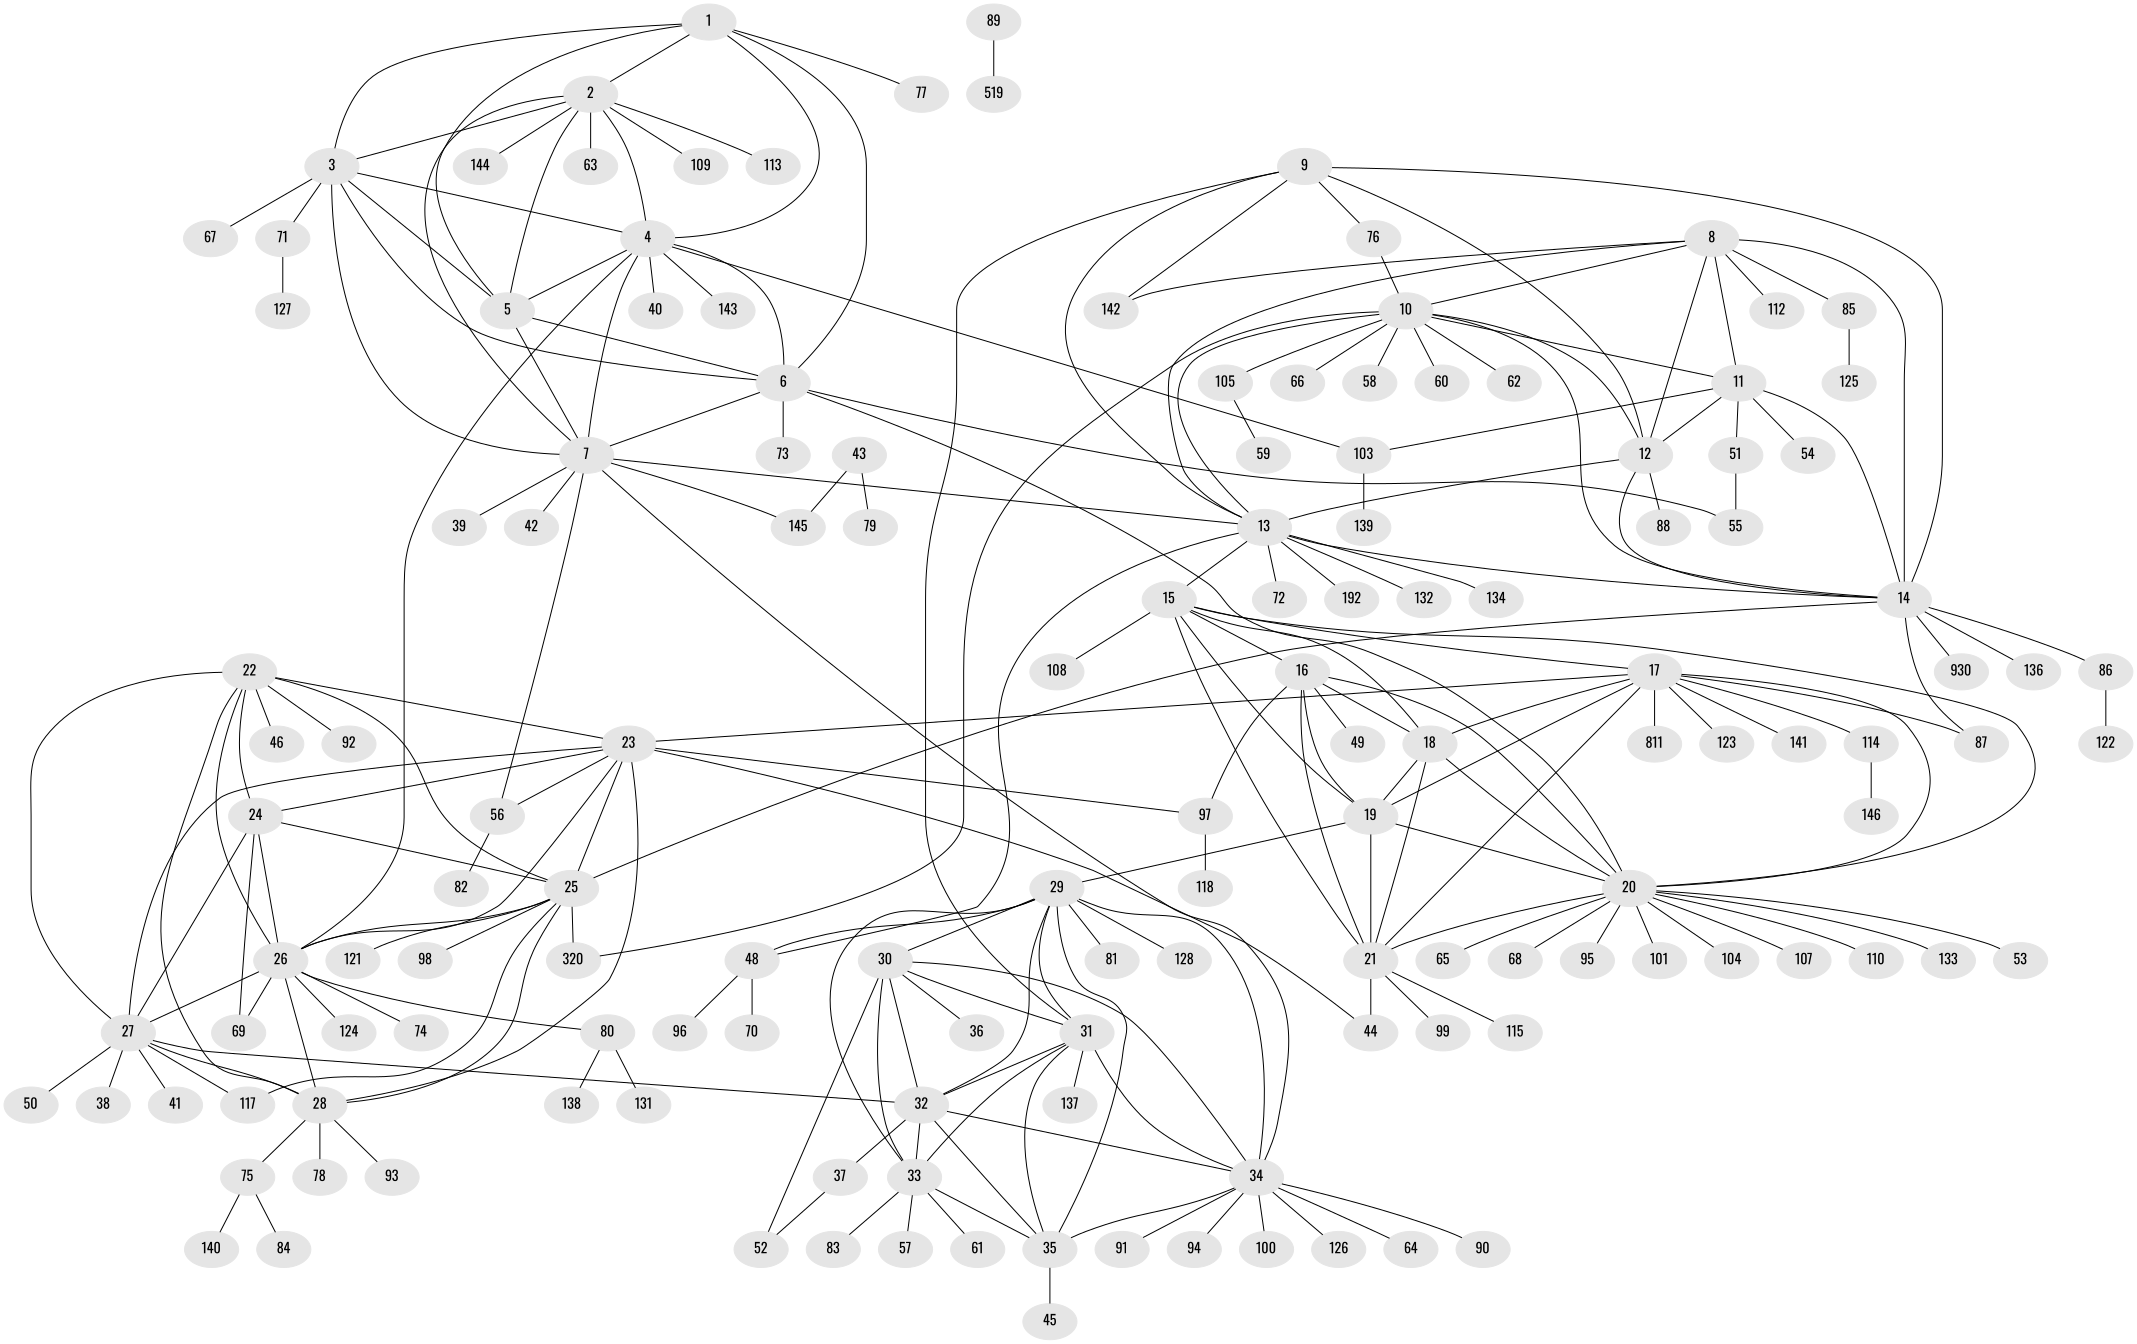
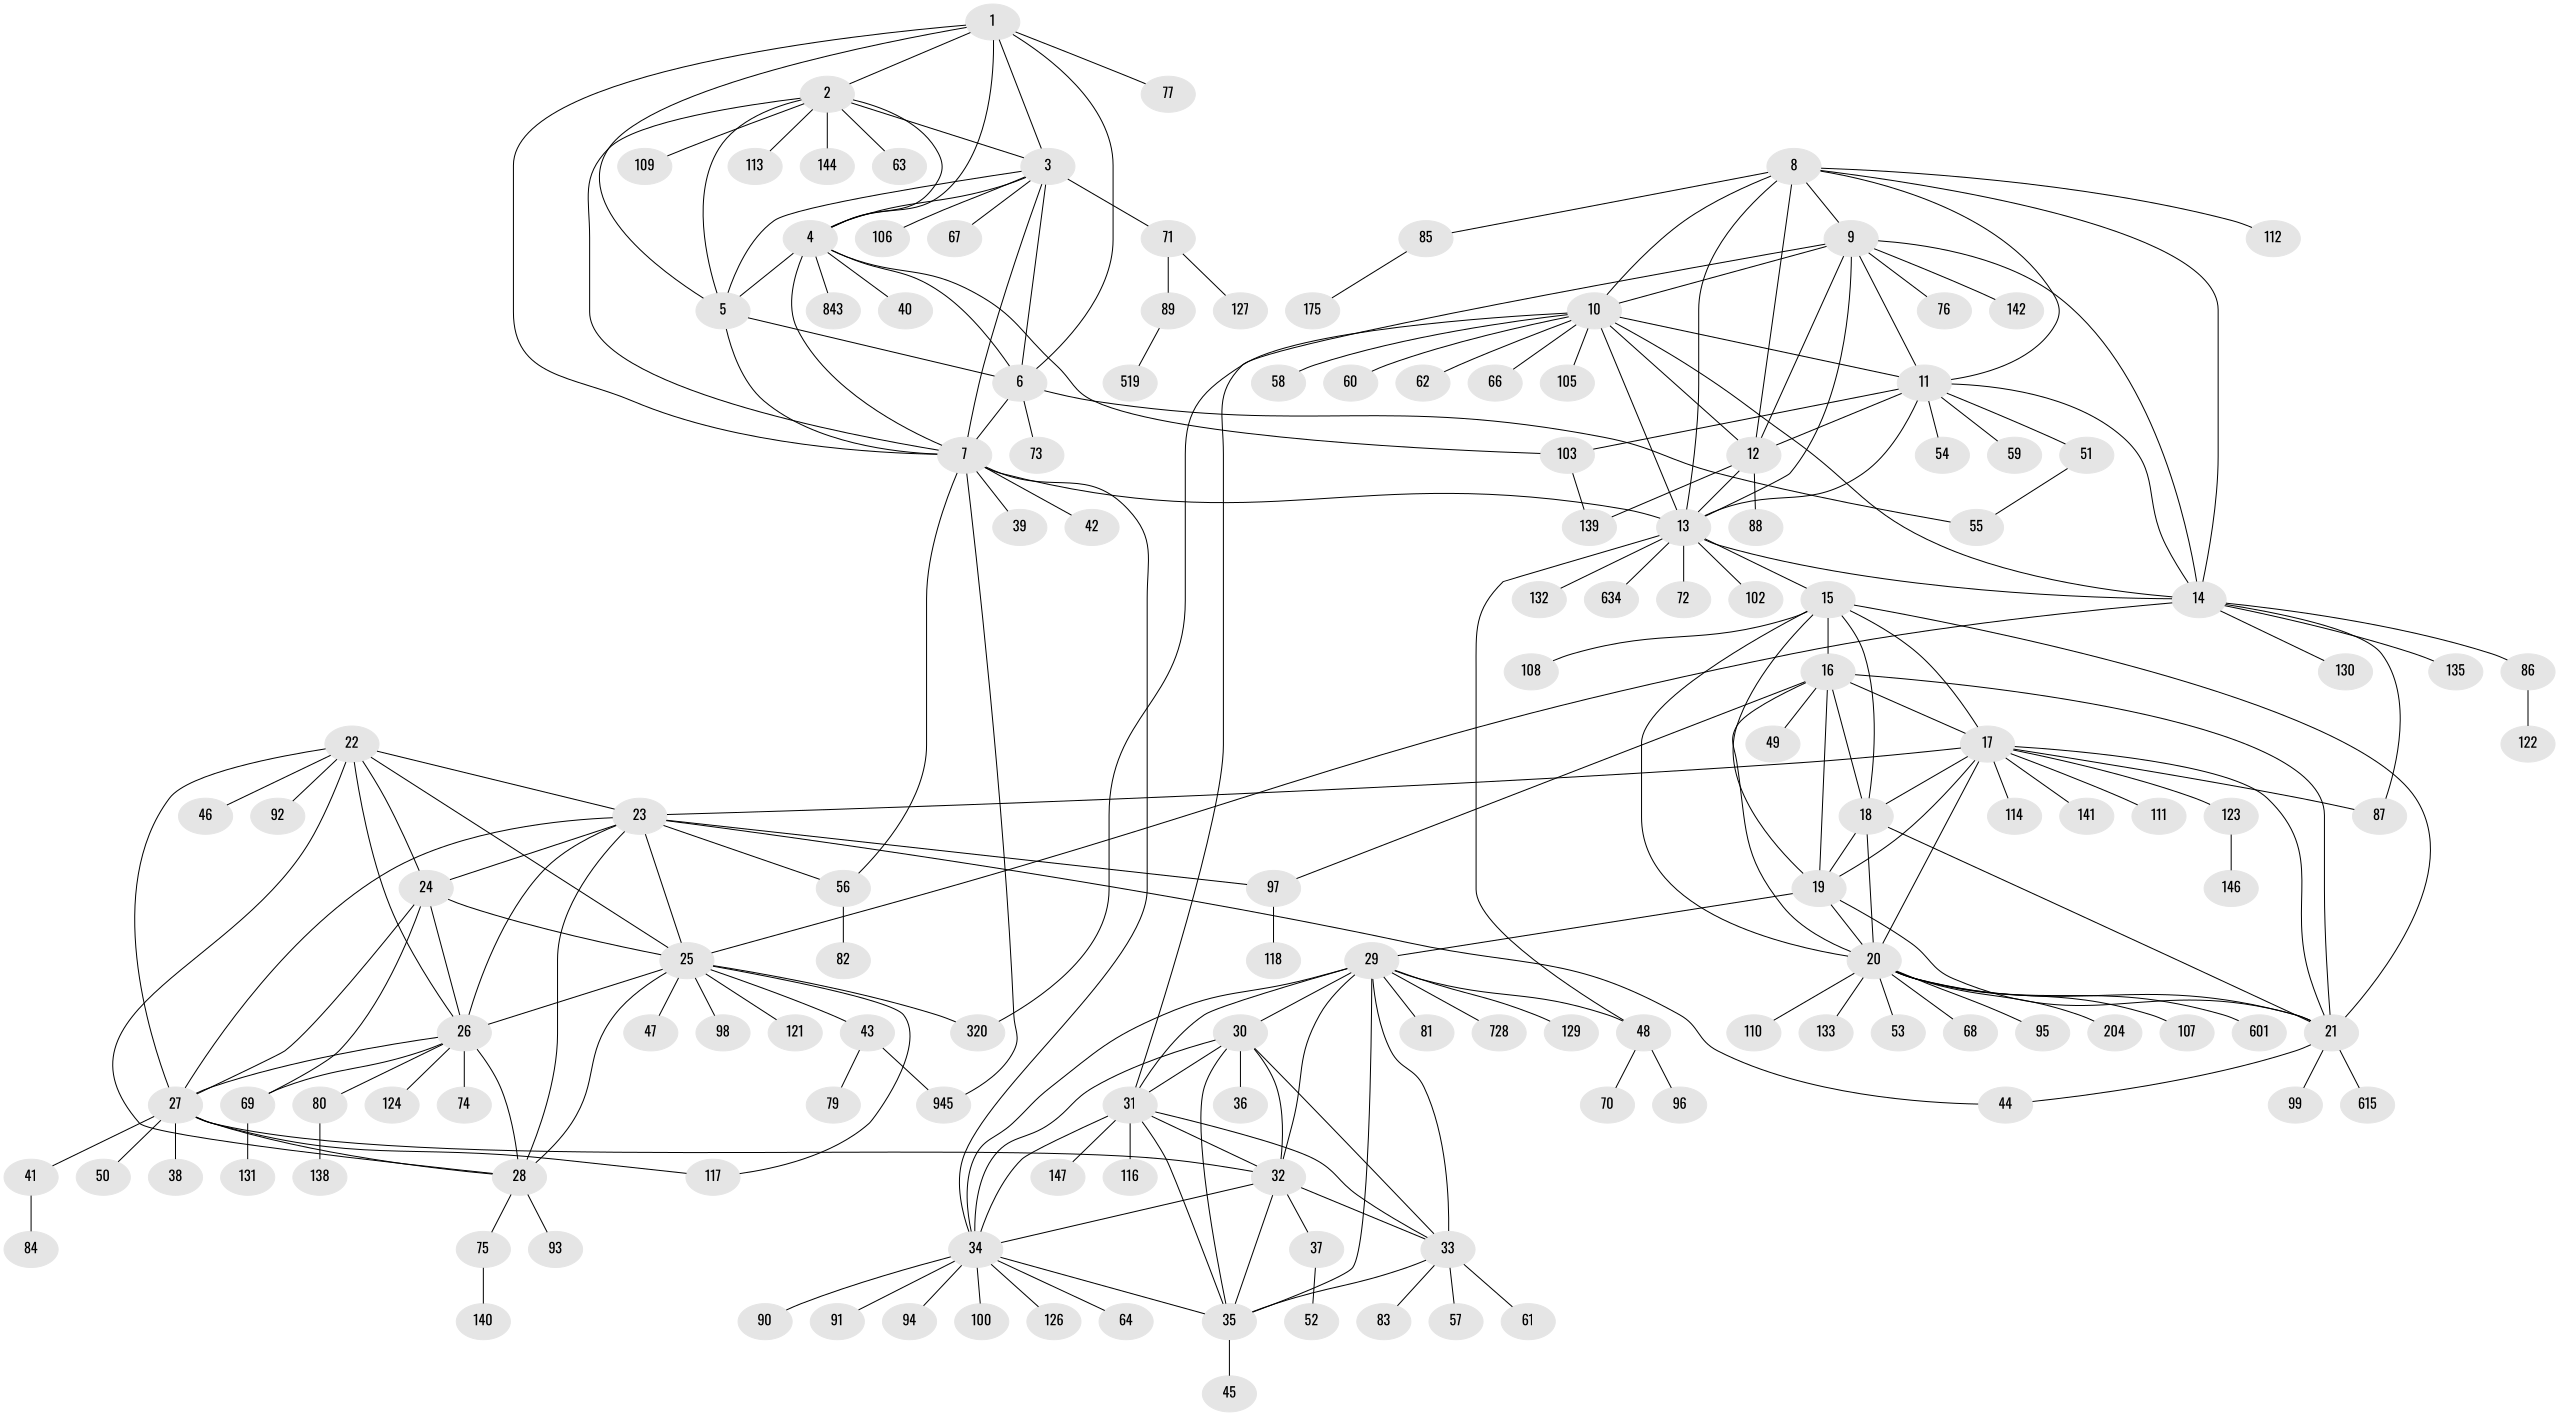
edge "1" -- "7": added
node "106": added
edge "8" -- "142": now "8" -- "9"
edge "76" -- "10": now "9" -- "10"
edge "71" -- "89": added
node "143": label "143" -> "843"
edge "9" -- "11": added
node "125": label "125" -> "175"
edge "105" -- "59": now "11" -- "59"
edge "11" -- "13": added
node "145": label "145" -> "945"
edge "12" -- "14": now "12" -- "139"
edge "4" -- "26": removed
edge "6" -- "20": removed
node "192": label "192" -> "102"
node "134": label "134" -> "634"
node "930": label "930" -> "130"
node "136": label "136" -> "135"
edge "16" -- "17": added
node "811": label "811" -> "111"
edge "114" -- "146": now "123" -- "146"
node "128": label "128" -> "728"
node "65": removed
node "101": label "101" -> "601"
node "104": label "104" -> "204"
edge "25" -- "43": added
node "47": added
node "115": label "115" -> "615"
node "129": added
edge "80" -- "131": now "69" -- "131"
edge "30" -- "52": now "30" -- "35"
node "137": label "137" -> "147"
node "78": removed
node "116": added
edge "75" -- "84": now "41" -- "84"
